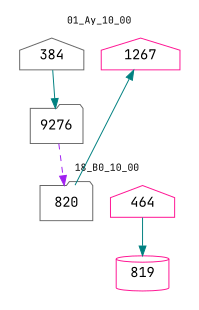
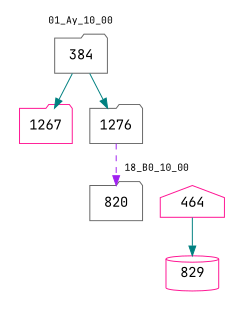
node "384": shape house -> folder
node "1267": shape house -> folder
node "9276": label "9276" -> "1276"
edge "820" -> "1267": now "384" -> "1267"
node "819": label "819" -> "829"
